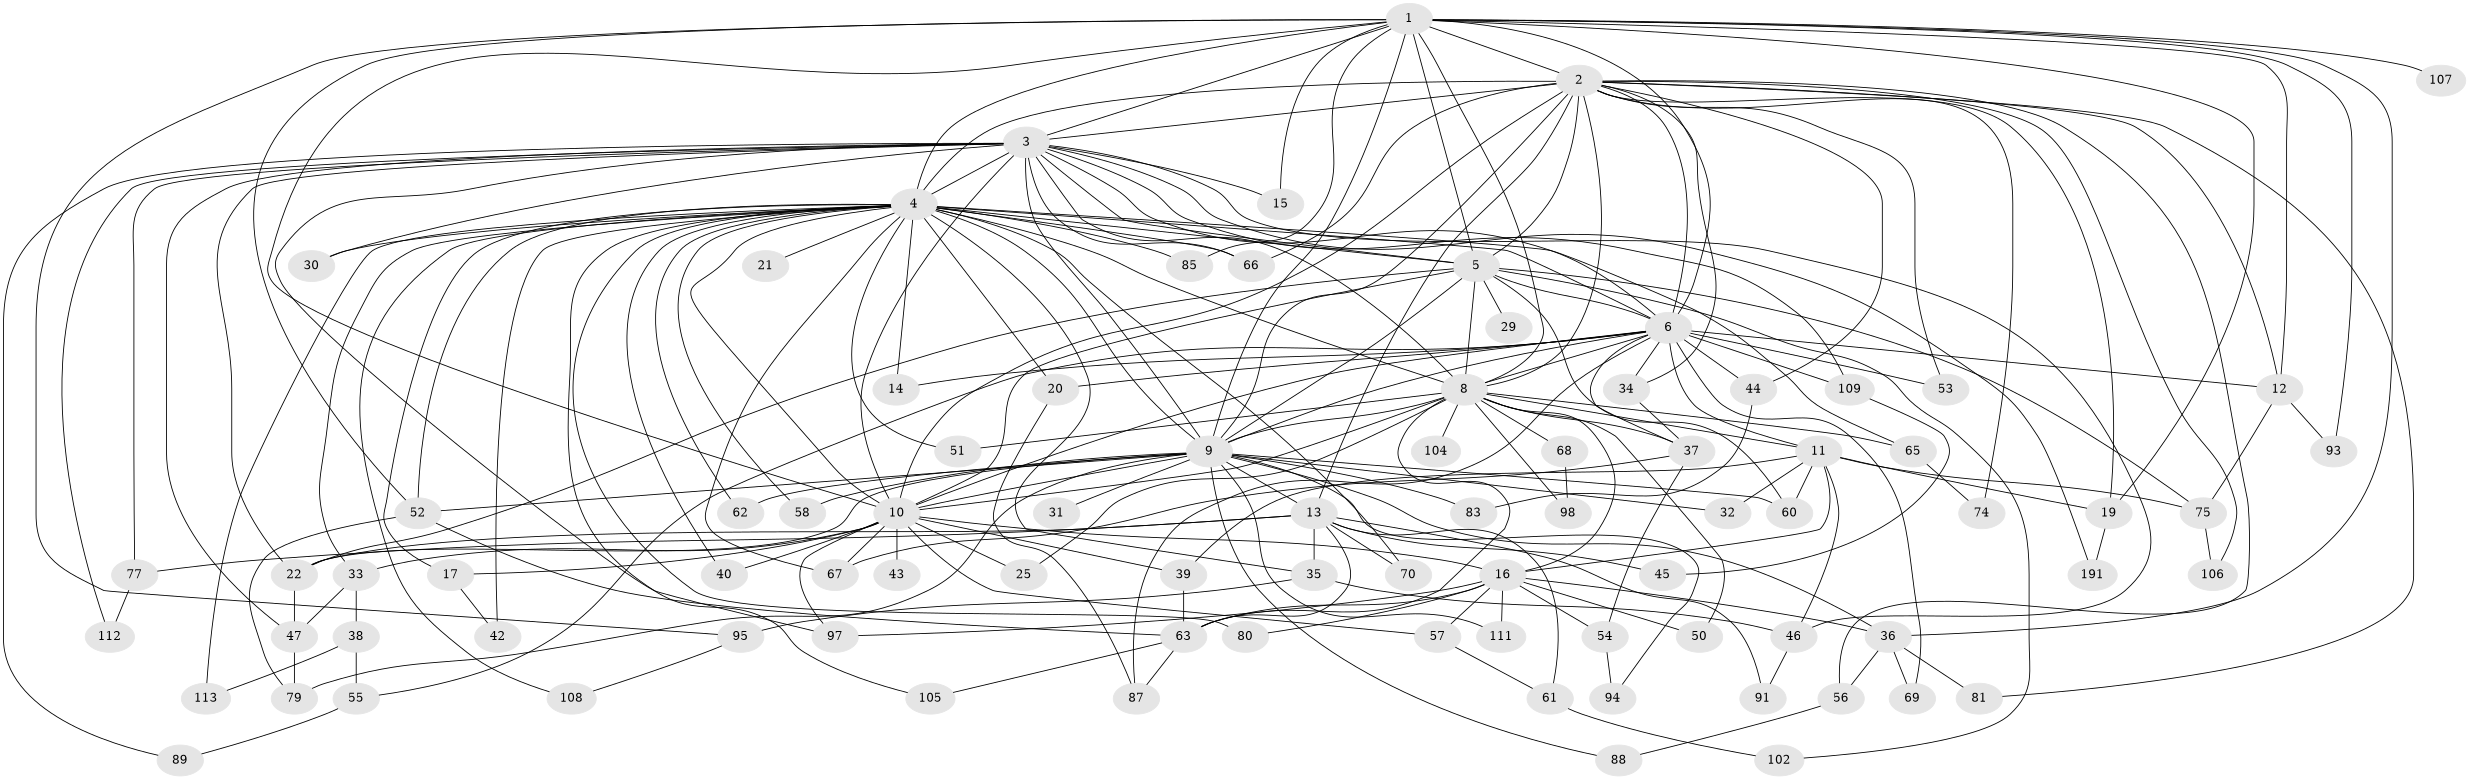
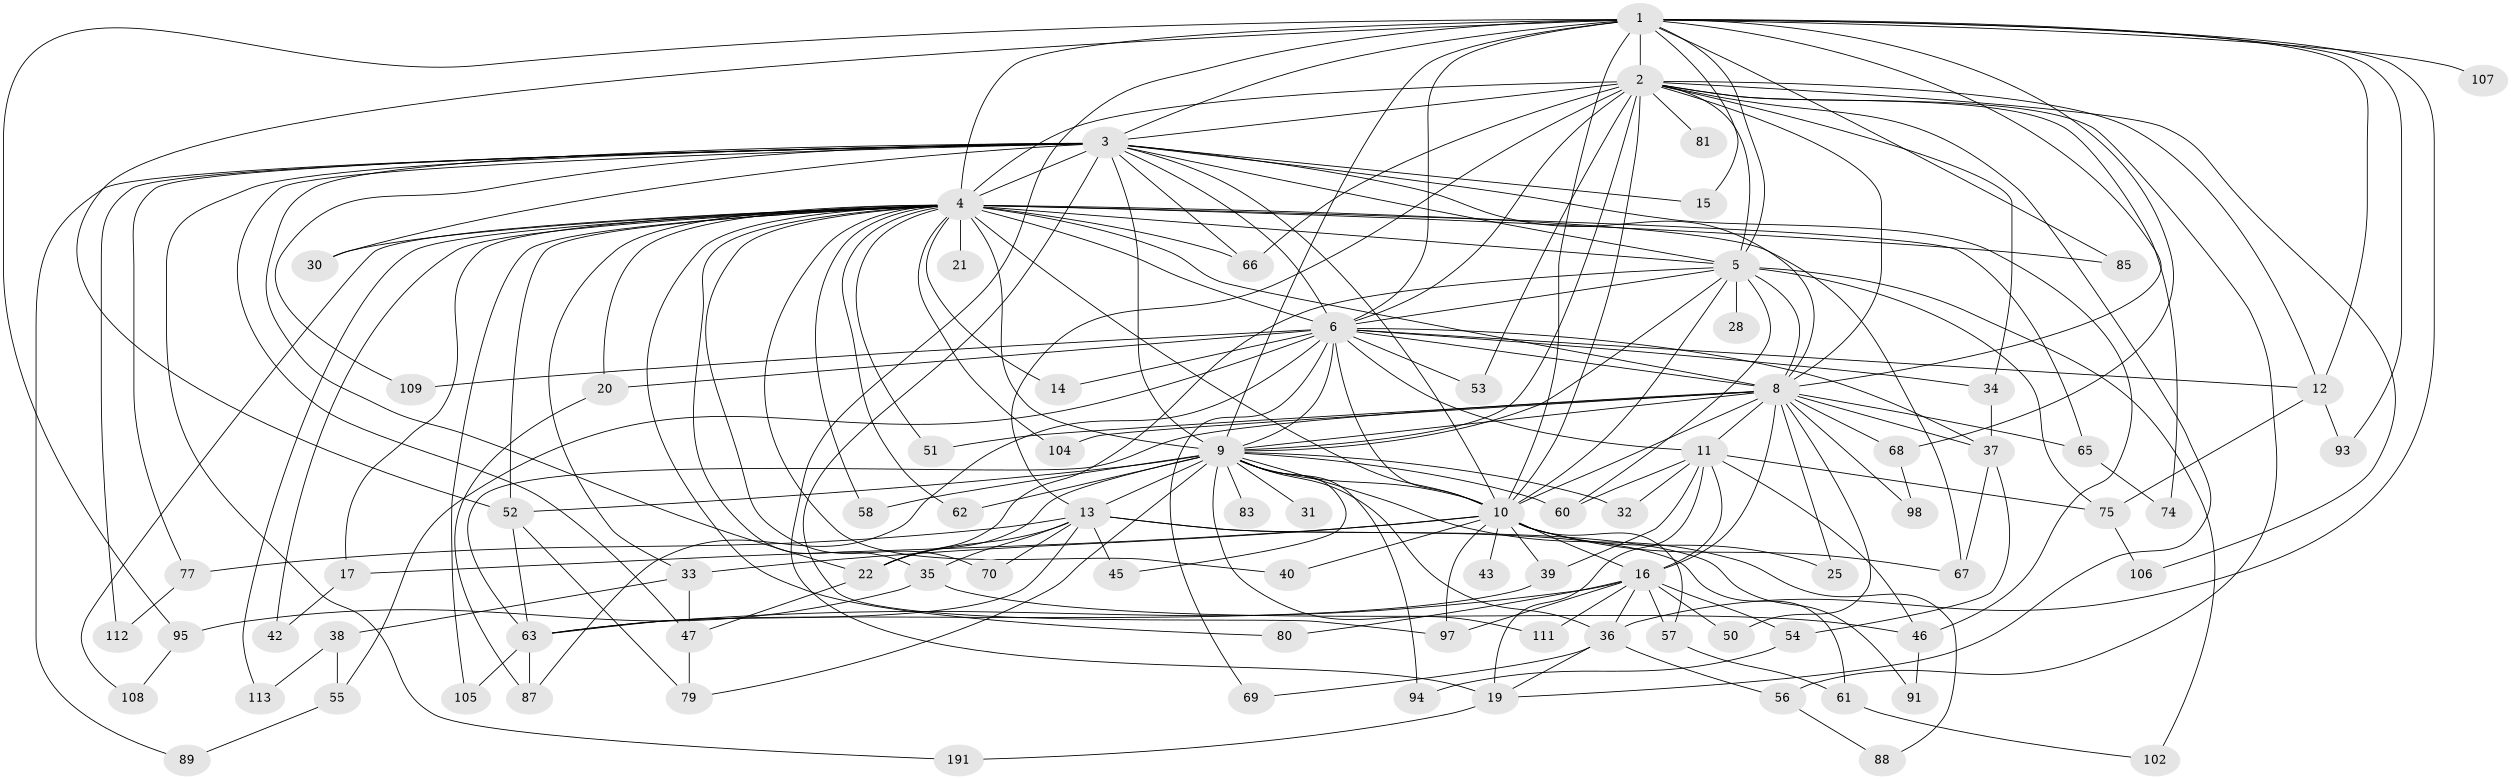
edge "1" -- "68": added
node "29": label "29" -> "28"
edge "4" -- "104": added
node "44": removed
edge "109" -- "45": now "9" -- "45"
edge "36" -- "81": now "36" -- "19"
